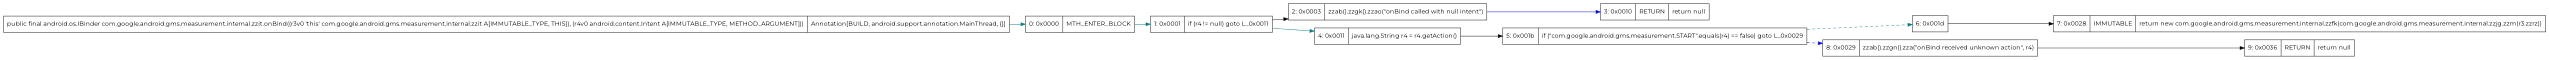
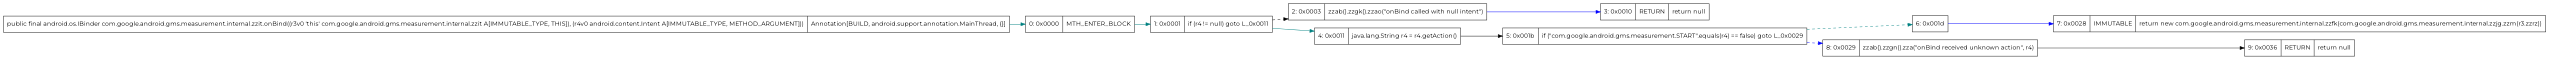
edge "1: 0x0001" -> "2: 0x0003": style solid -> dashed
edge "6: 0x001d" -> "7: 0x0028": color black -> blue
